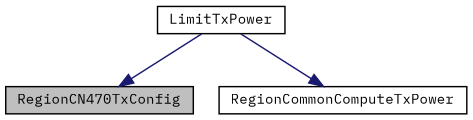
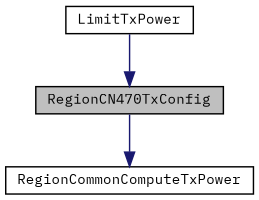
edge "LimitTxPower" -> "RegionCommonComputeTxPower": now "RegionCN470TxConfig" -> "RegionCommonComputeTxPower"
